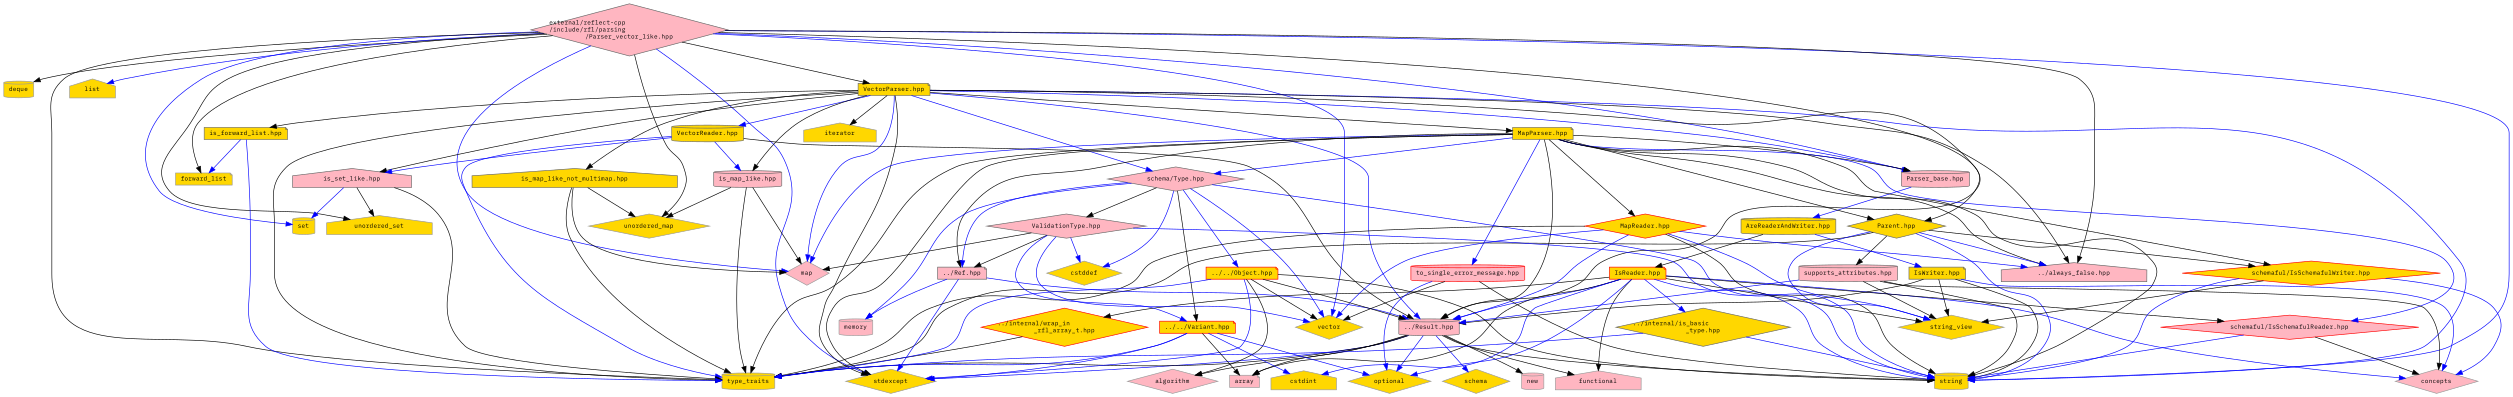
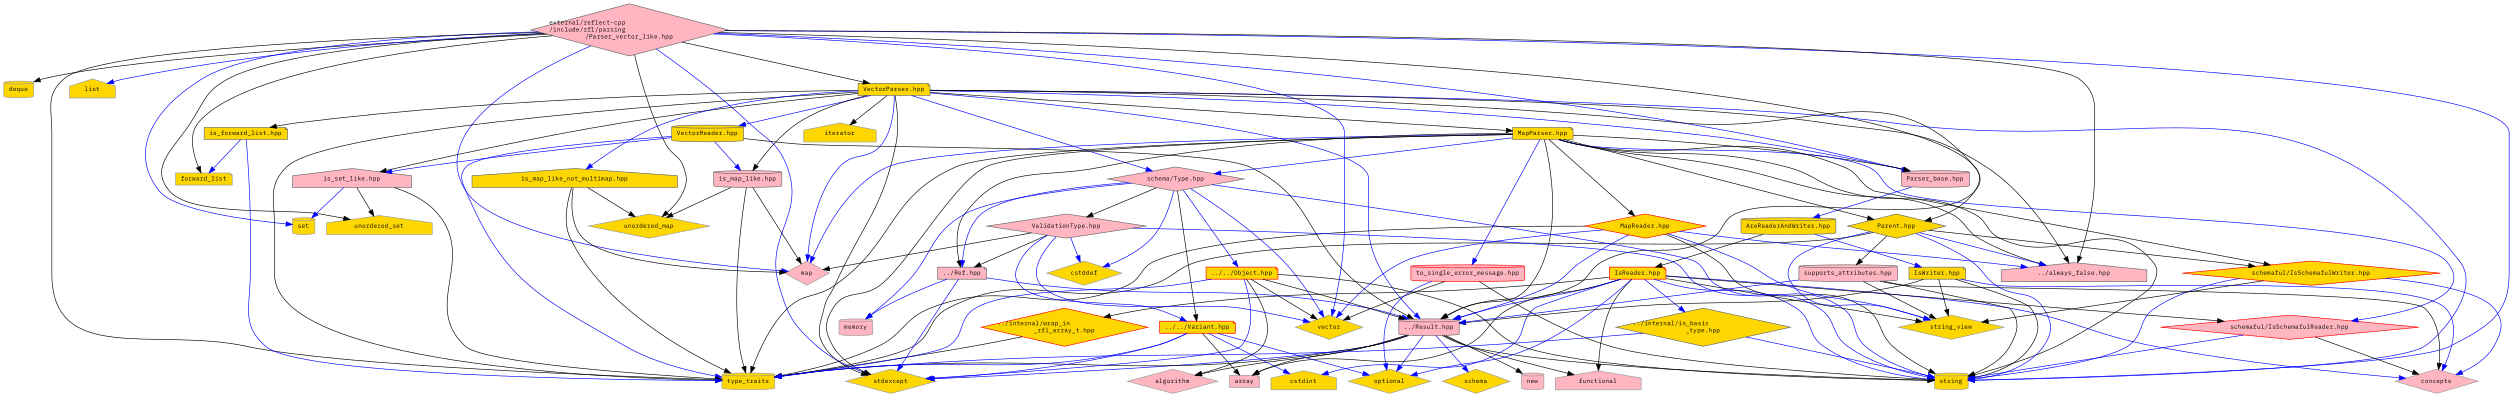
edge "VectorParser.hpp" -> "is_map_like_not_multimap.hpp": color black -> blue
